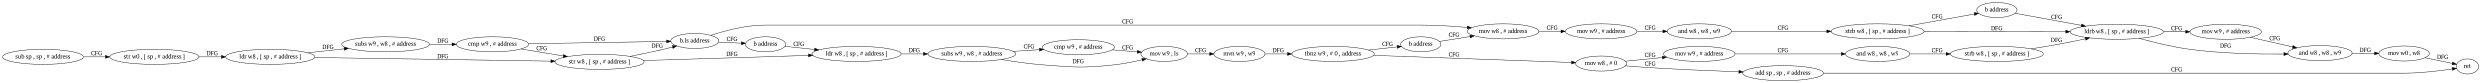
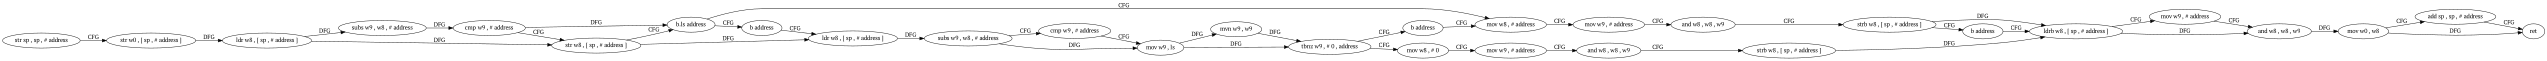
edge "str w8 , [ sp , # address ]" -> "b.ls address": label "DFG" -> "CFG"
edge "mov w9 , ls" -> "tbnz w9 , # 0 , address": added, label "DFG"
edge "mov w9 , ls" -> "mvn w9 , w9": label "CFG" -> "DFG"
node "sub sp , sp , # address": label "sub sp , sp , # address" -> "str sp , sp , # address"
edge "mov w8 , # 0" -> "add sp , sp , # address": now "mov w0 , w8" -> "add sp , sp , # address"
